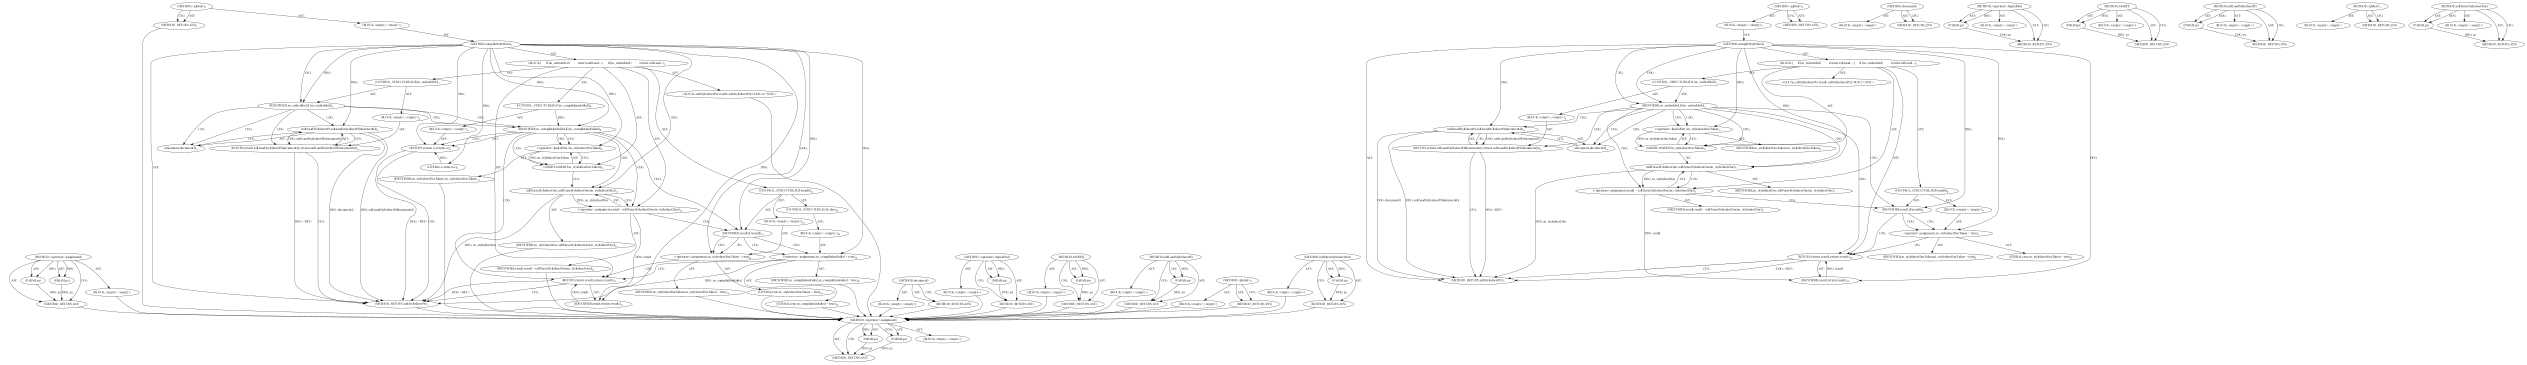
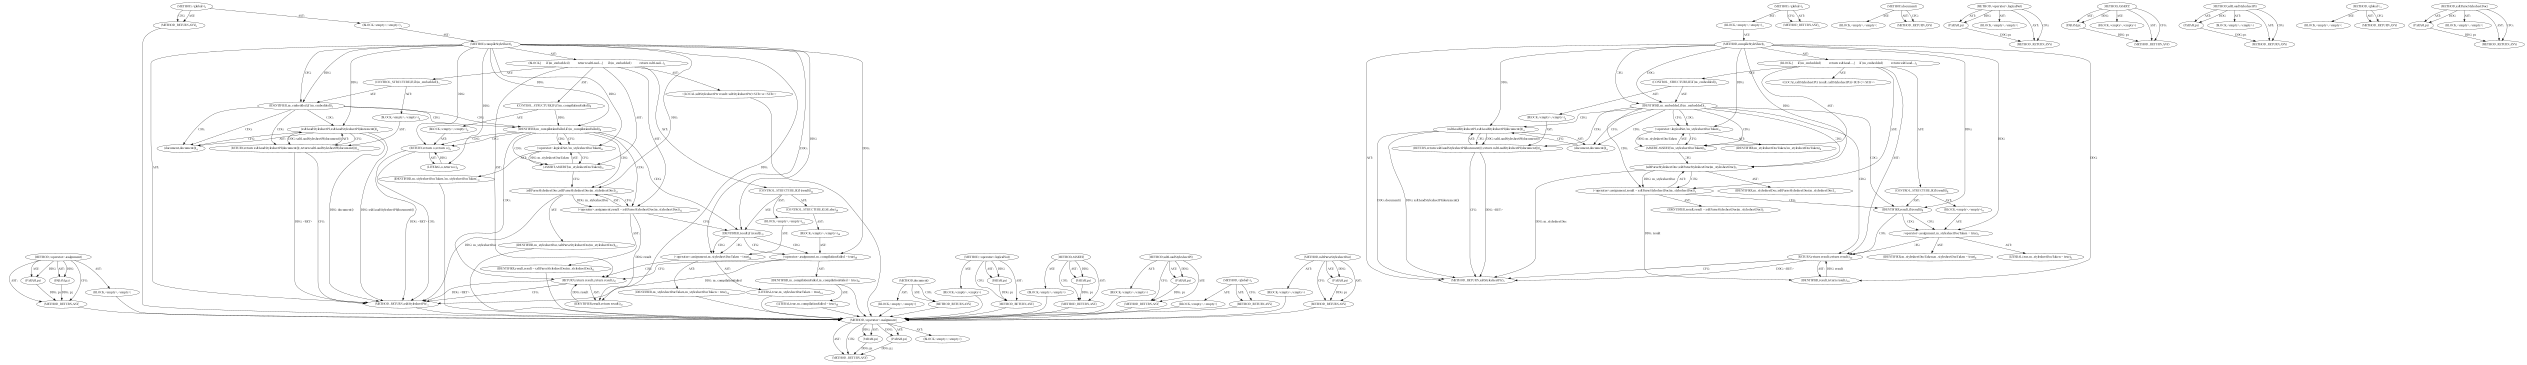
edge "(RETURN,return 0;,return 0;)" -> "(LITERAL,0,return 0;)": added, label "AST:"
edge "(<operator>.assignment,m_compilationFailed = true)" -> "(LITERAL,true,m_compilationFailed = true)": now "(IDENTIFIER,m_compilationFailed,m_compilationFailed = true)" -> "(LITERAL,true,m_compilationFailed = true)"
